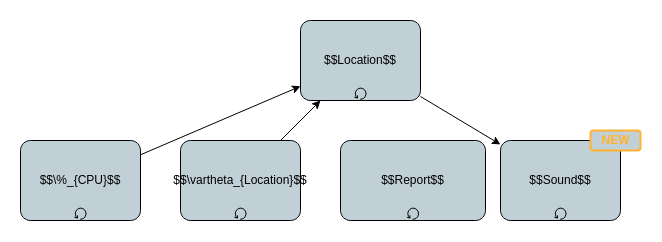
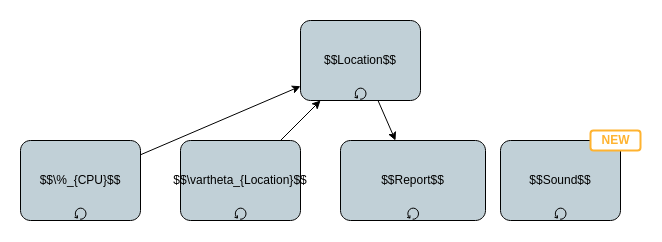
edge "$$Location$$" -> "$$Report$$": added
edge "$$Location$$" -> "$$Sound$$": removed
node "NEW": fillcolor #c1d0d7 -> #ffffff
